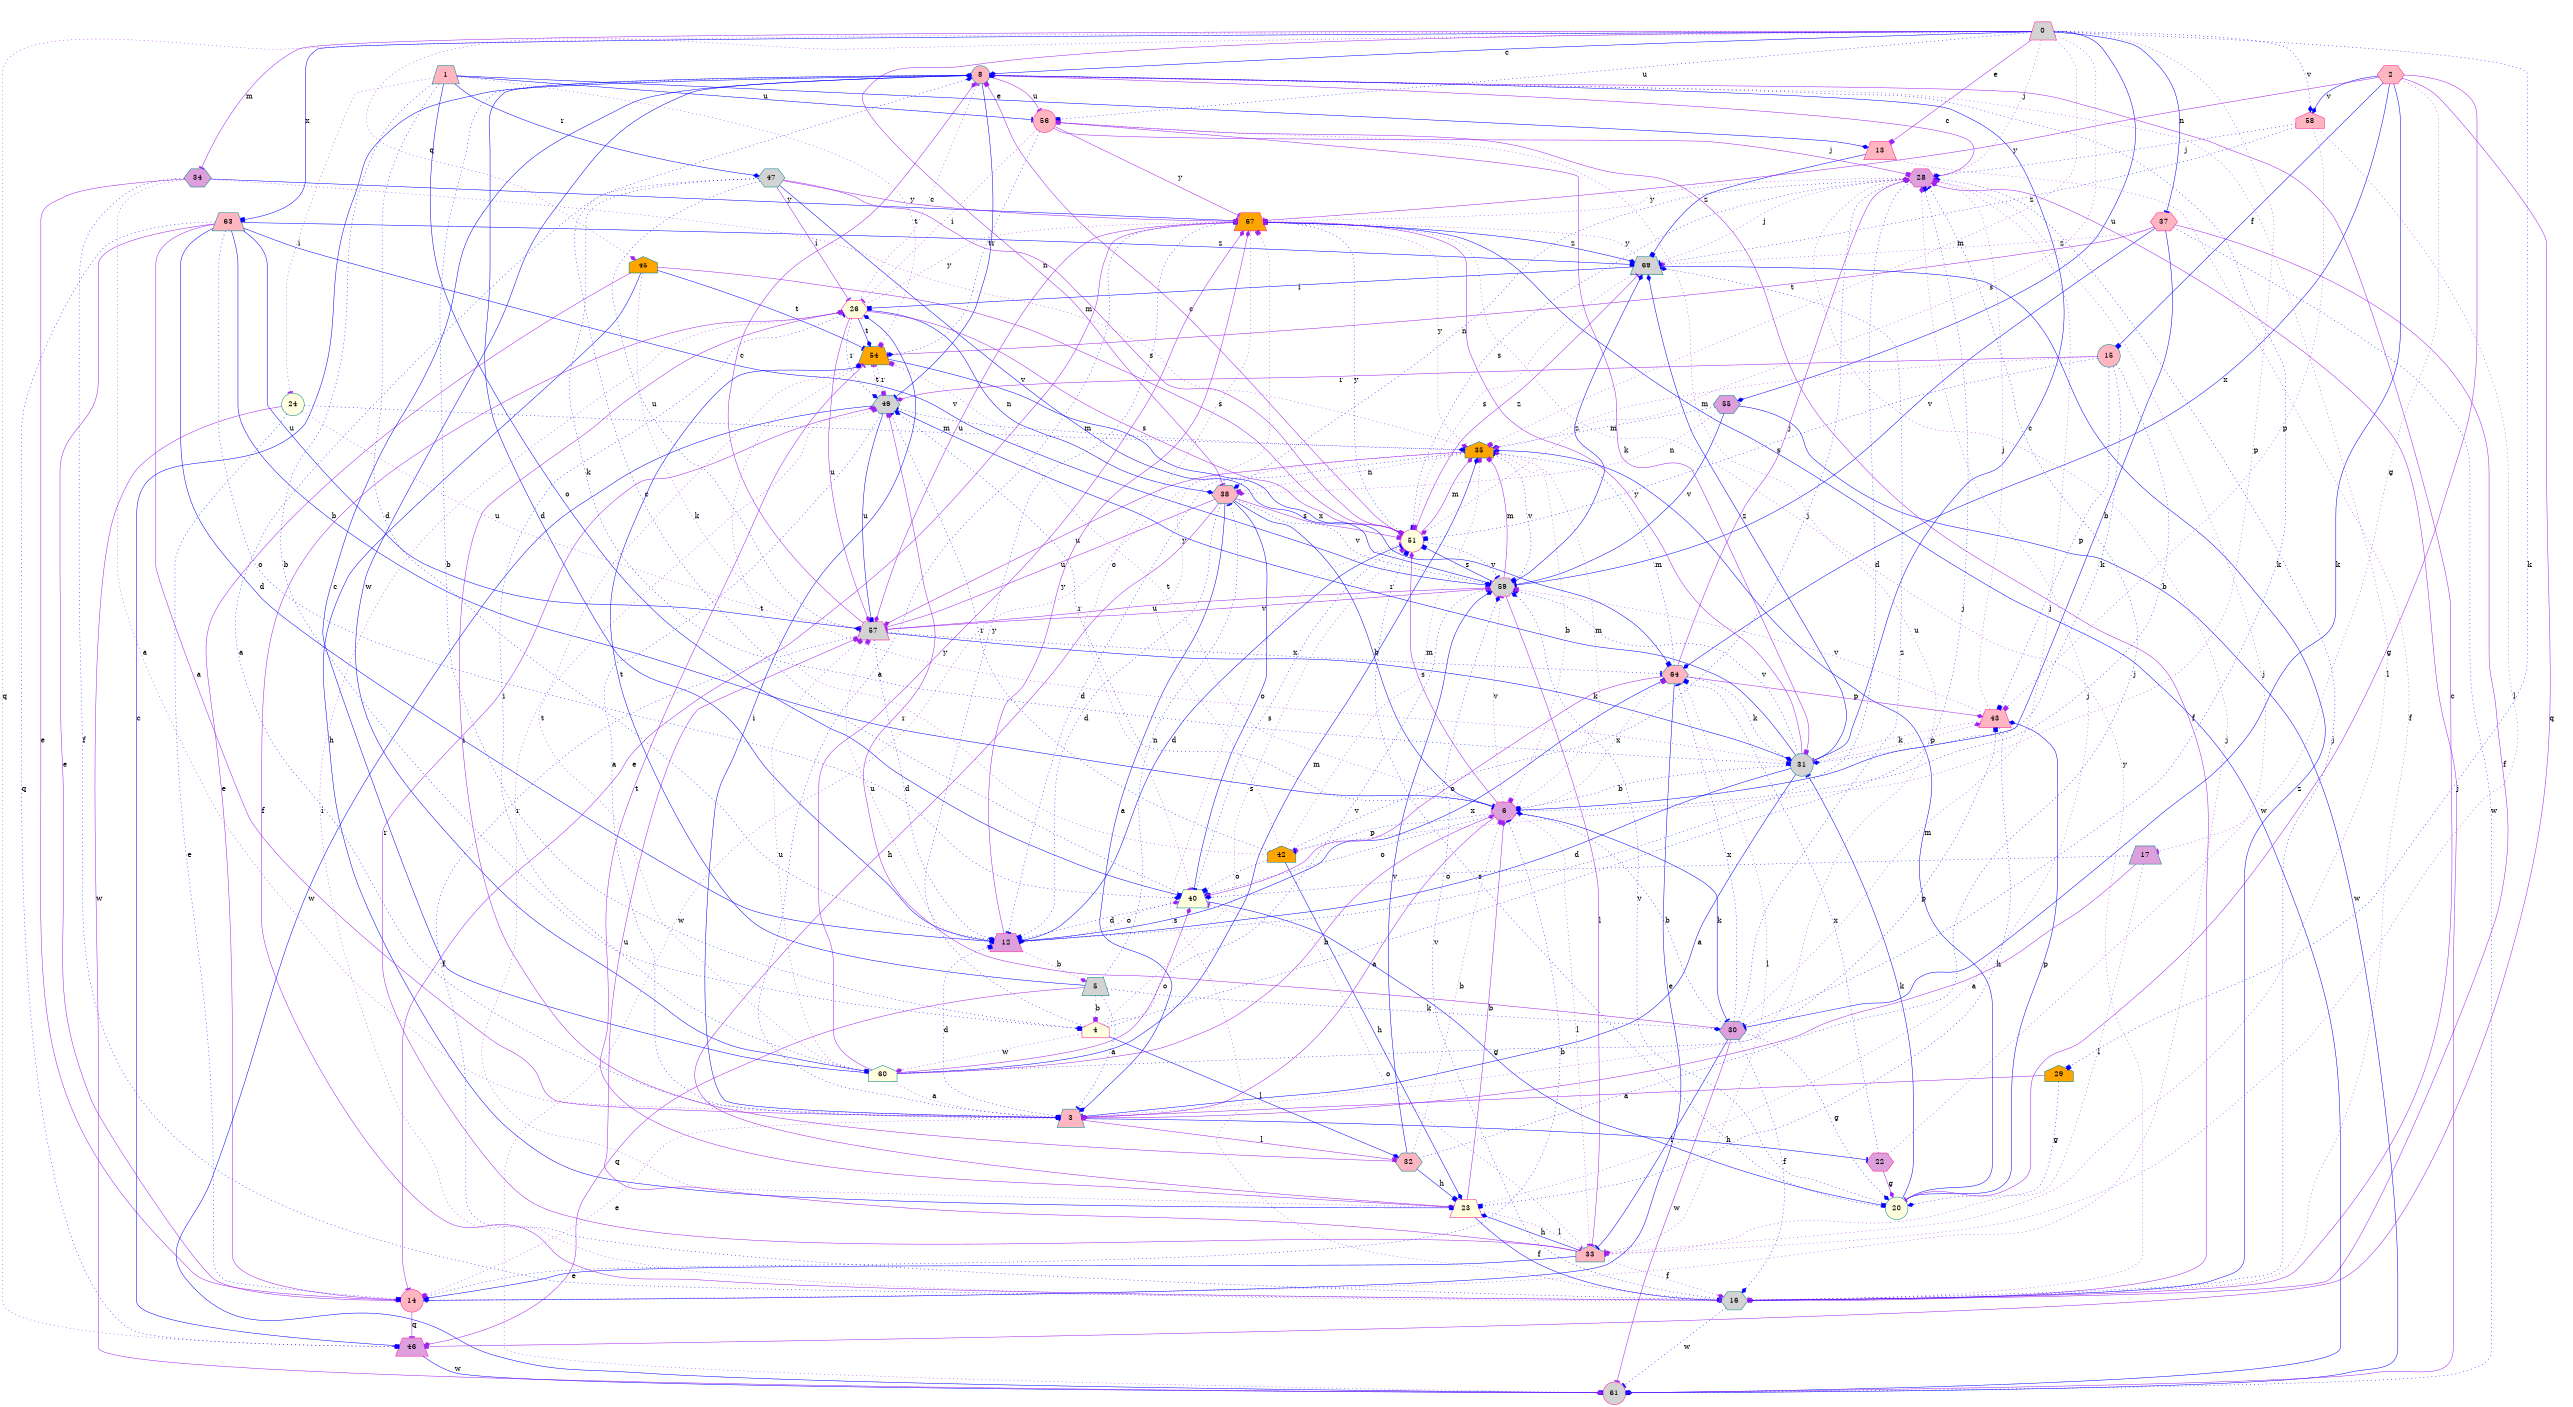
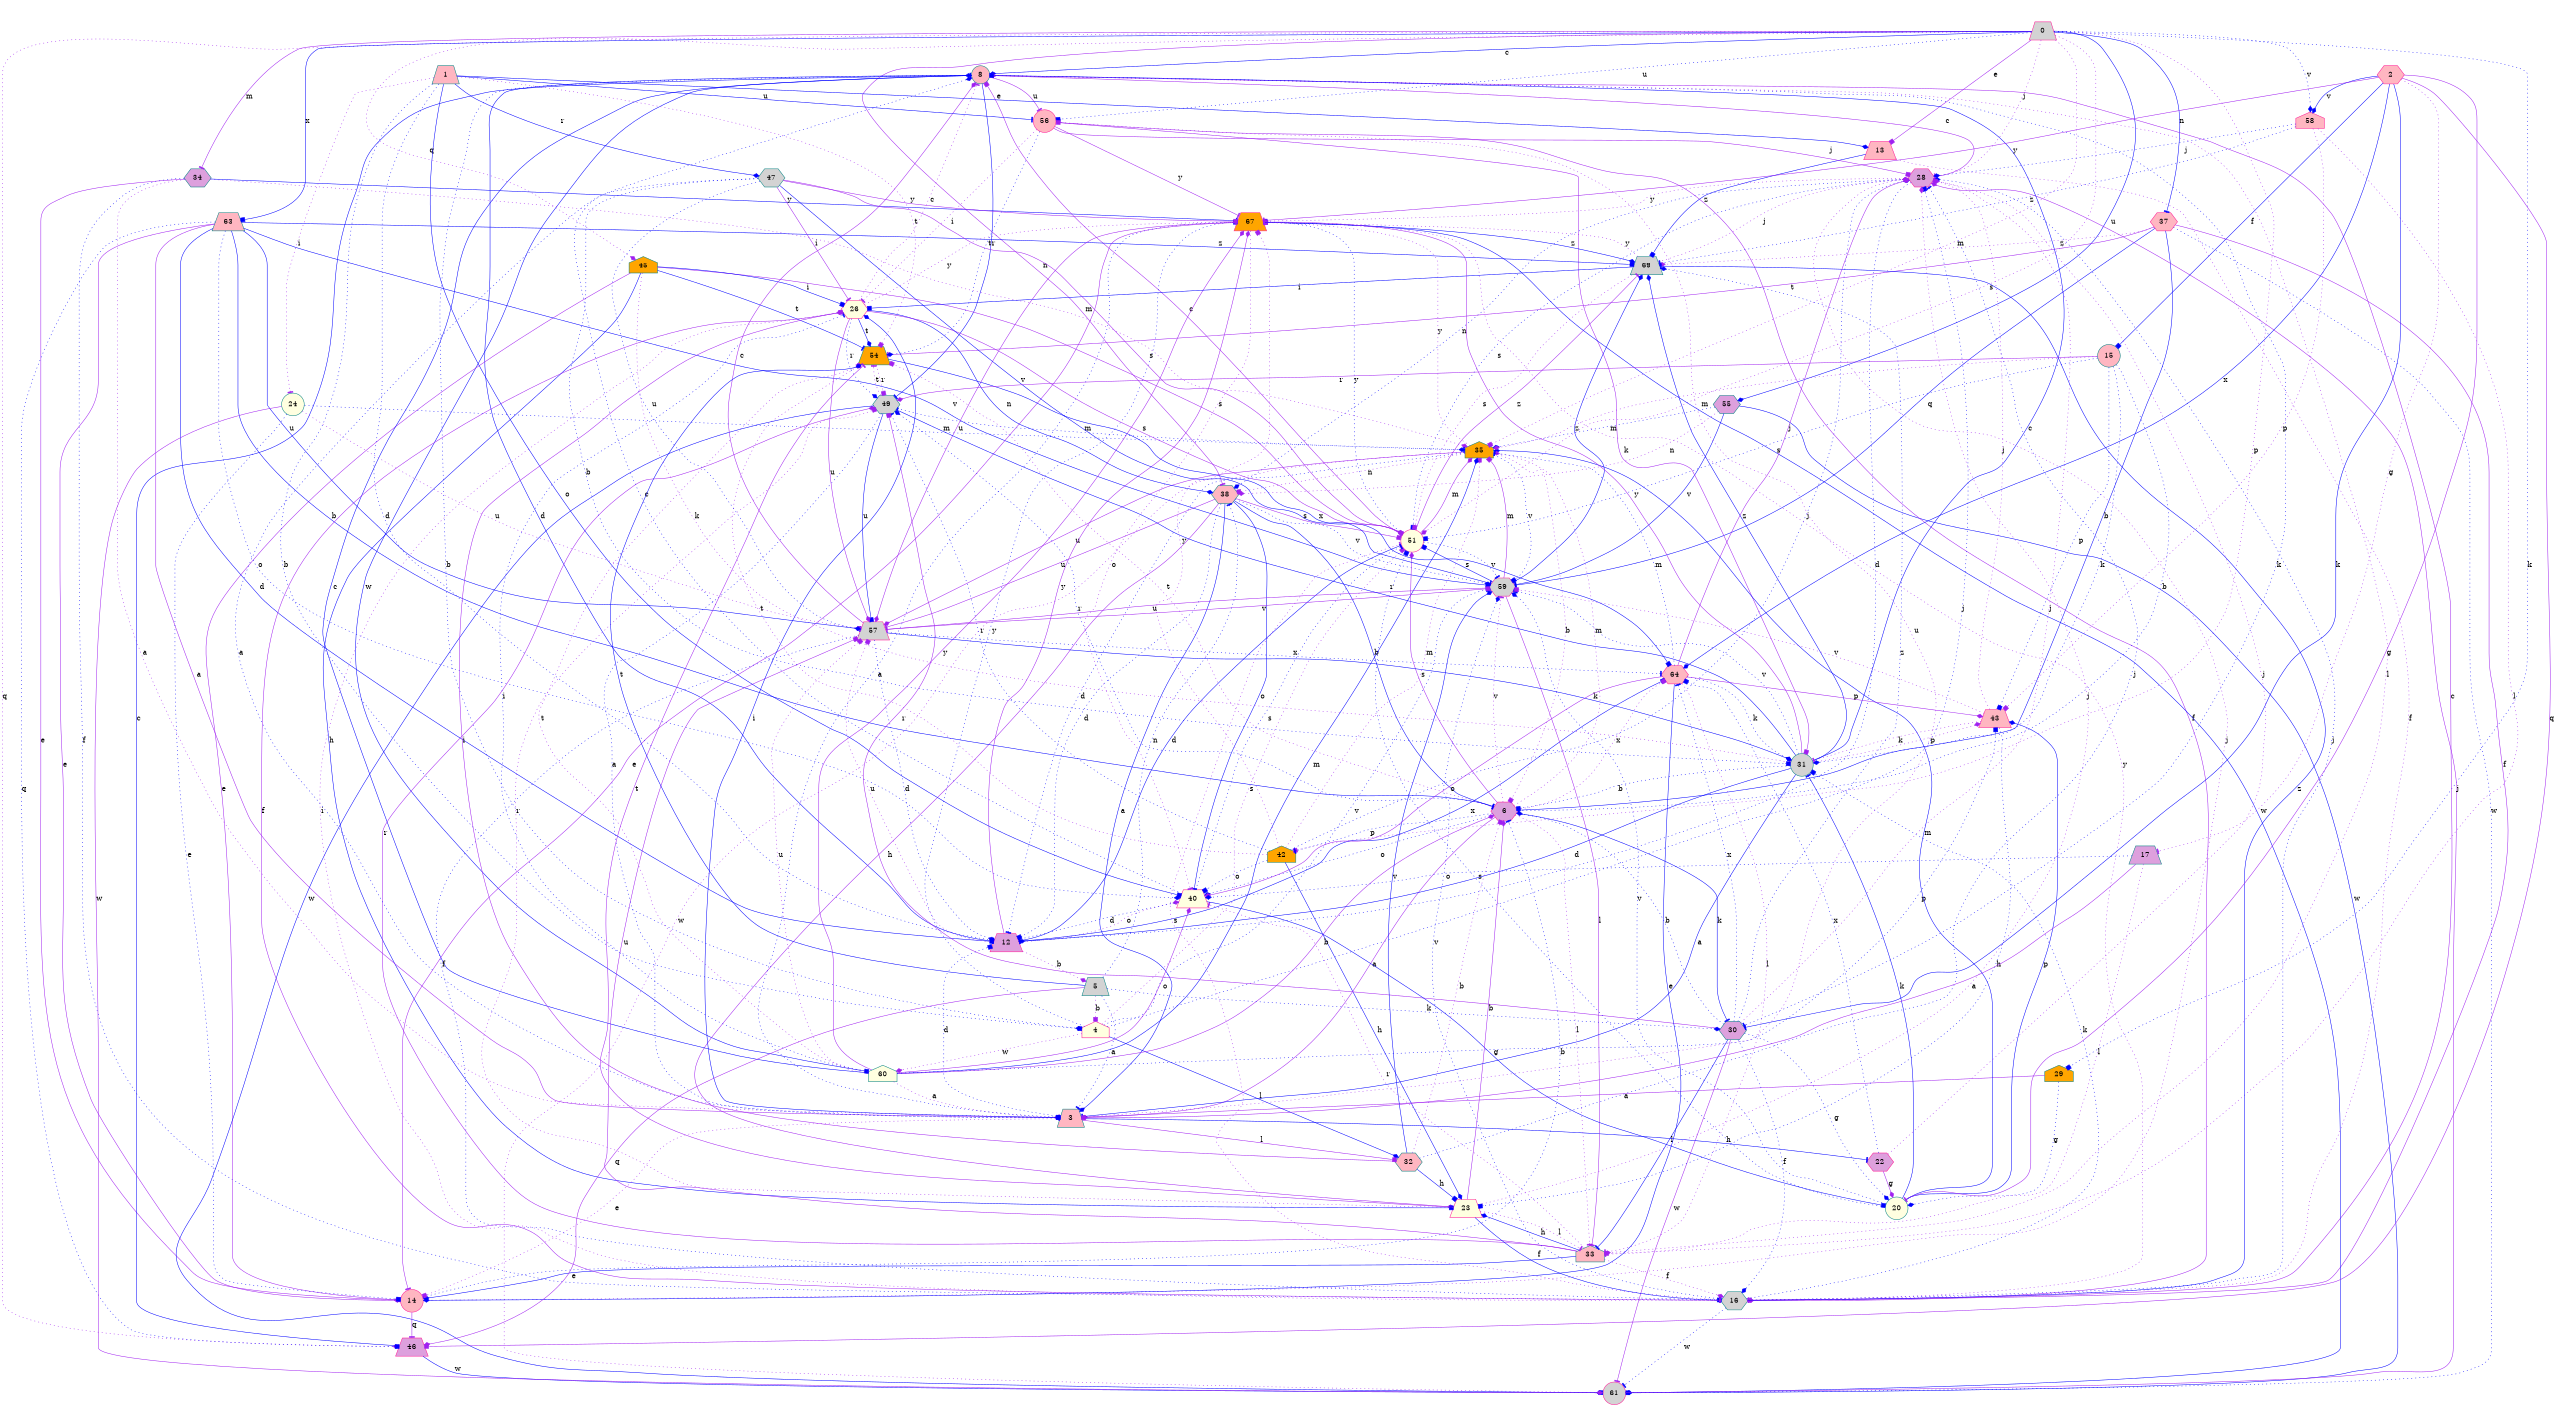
edge "45" -> "26": added, label "i"
edge "37" -> "59": label "v" -> "q"
edge "47" -> "31": label "k" -> "b"
edge "24" -> "57": arrowhead tee -> box
node "64": color teal -> deeppink
node "40": color teal -> deeppink
edge "33" -> "40": label "o" -> "r"
edge "16" -> "31": added, label "k"
